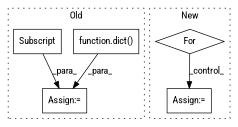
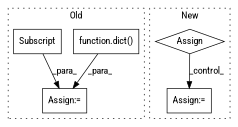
node "For": label "For" -> "Assign"
